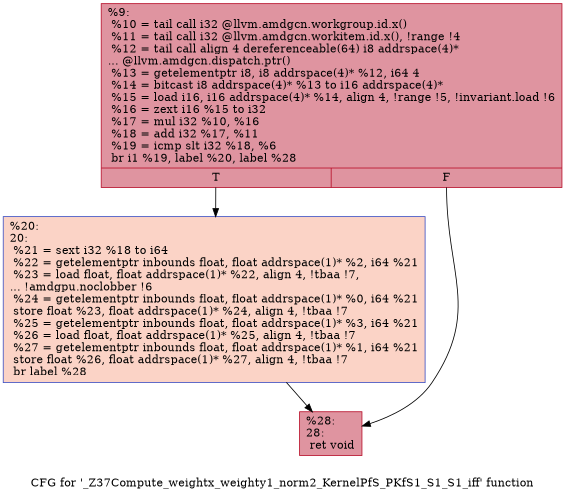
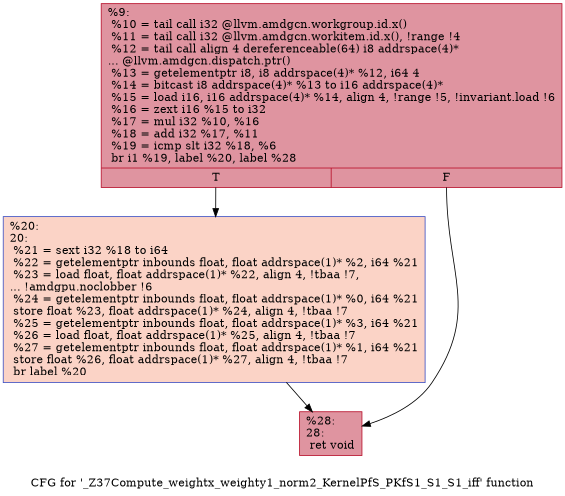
node "%20:": text "br label %28" -> "br label %20"
